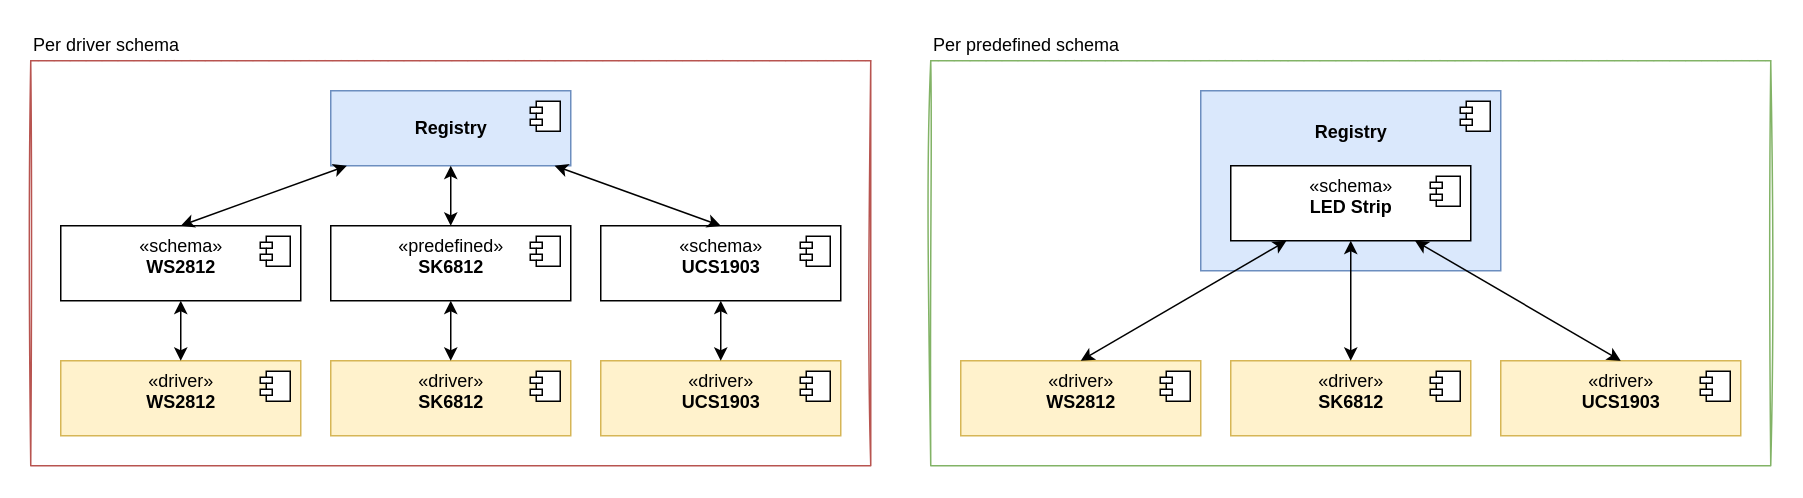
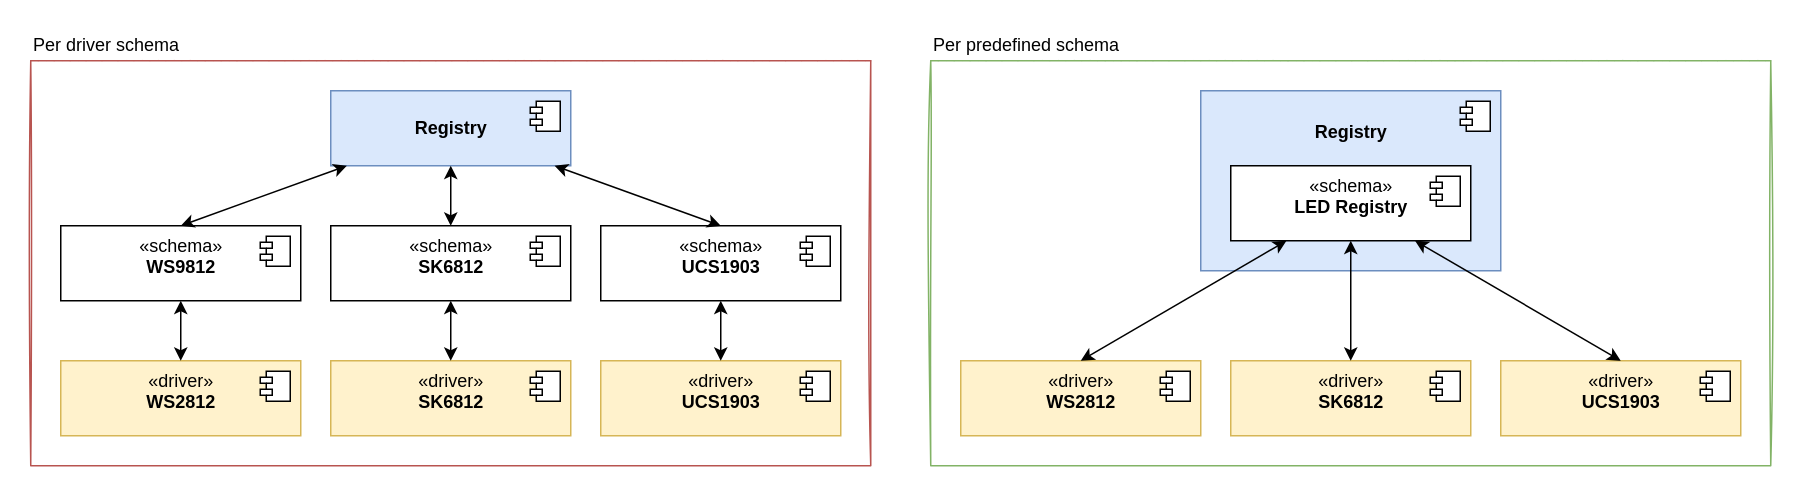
node "«schema» LED Strip": label "«schema» LED Strip" -> "«schema» LED Registry"
node "«schema» WS2812": label "«schema» WS2812" -> "«schema» WS9812"
node "«predefined» SK6812": label "«predefined» SK6812" -> "«schema» SK6812"
